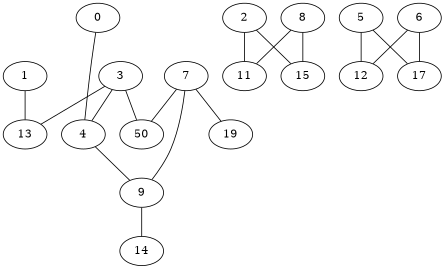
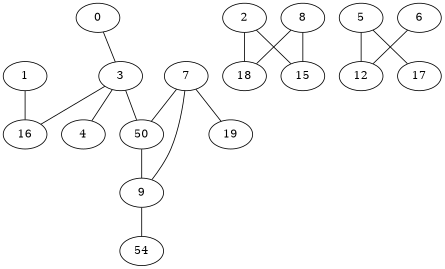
edge "6" -- "17": removed
edge "0" -- "4": now "0" -- "3"
node "11": label "11" -> "18"
node "13": label "13" -> "16"
edge "4" -- "9": now "50" -- "9"
node "14": label "14" -> "54"
